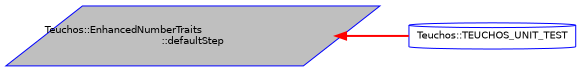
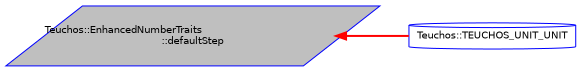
node "Teuchos::TEUCHOS_UNIT_TEST": label "Teuchos::TEUCHOS_UNIT_TEST" -> "Teuchos::TEUCHOS_UNIT_UNIT"
